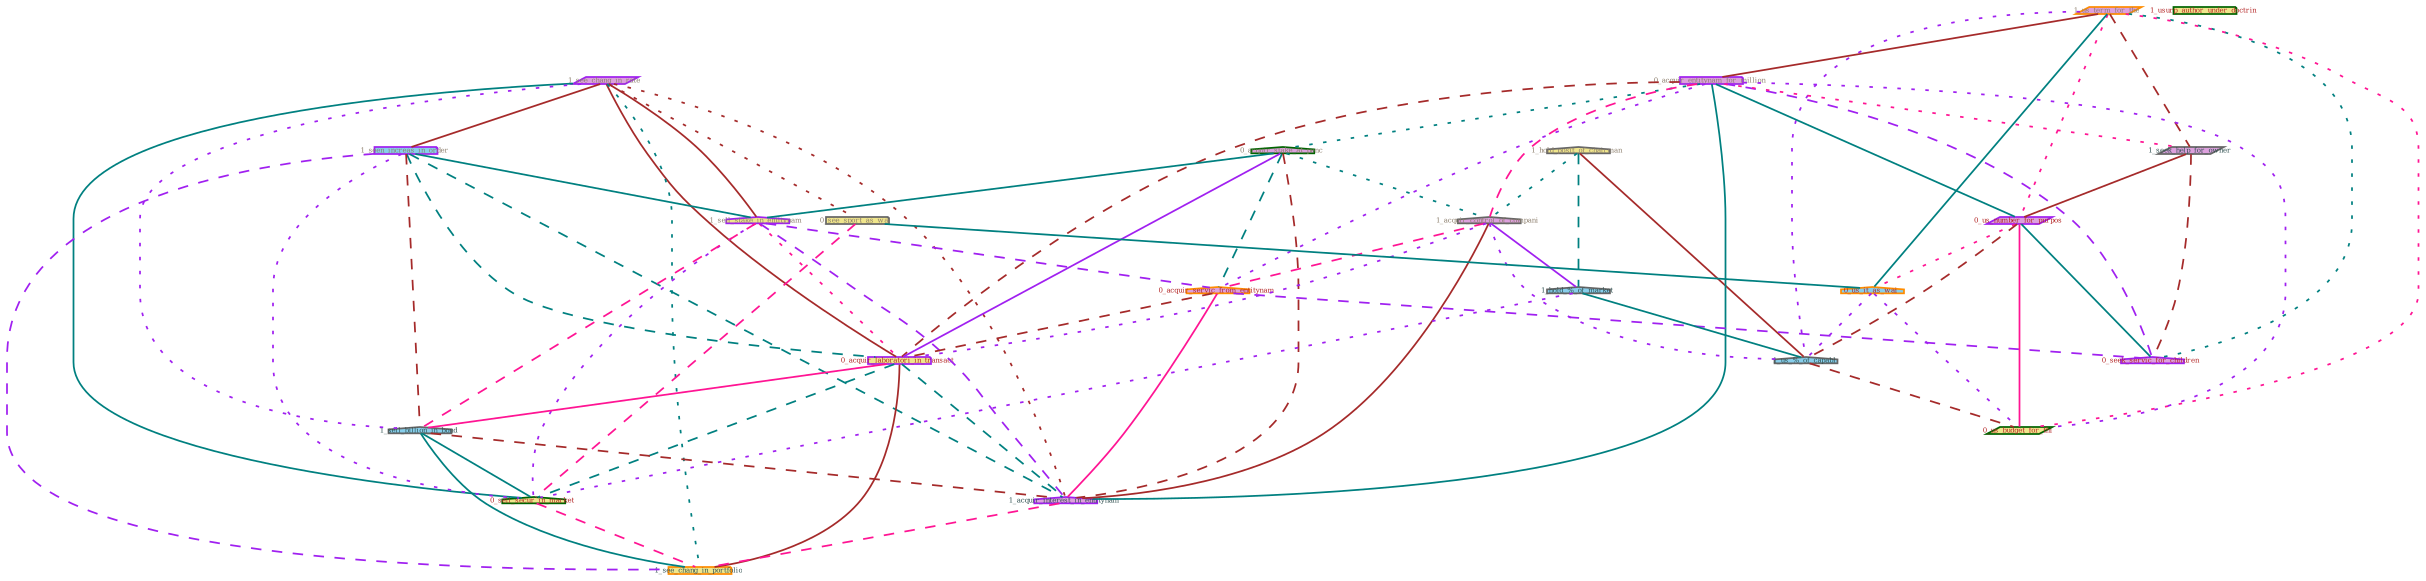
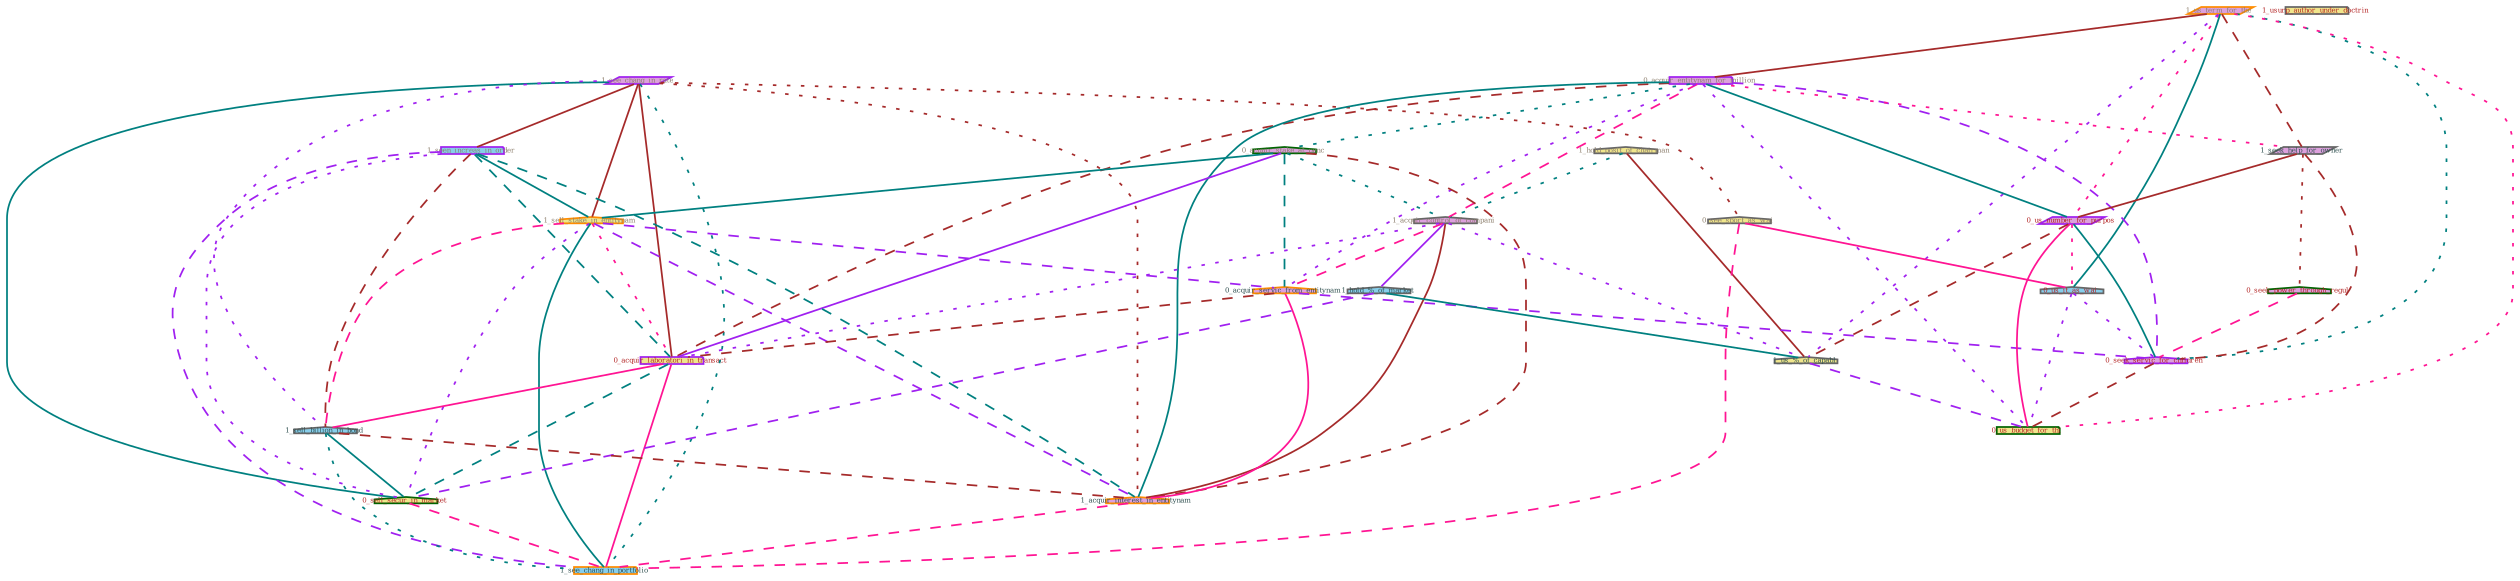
node "1_usurp_author_under_doctrin": color darkgreen -> gray40
node "1_sell_stake_in_entitynam": color purple -> darkorange
node "0_see_sport_as_wai": shape note -> house
edge "1_hold_posit_of_chairman" -- "1_hold_%_of_market": removed
edge "0_see_sport_as_wai" -- "0_us_it_as_wai": color teal -> deeppink
node "0_acquir_servic_from_entitynam": fontcolor #b22222 -> #2f4f4f
node "0_us_it_as_wai": color darkorange -> gray40
node "0_seek_power_through_regul": added
edge "0_us_it_as_wai" -- "1_us_%_of_capabl": now "0_us_it_as_wai" -- "0_seek_servic_for_children"
node "1_us_%_of_capabl": fillcolor skyblue -> khaki
edge "0_see_sport_as_wai" -- "0_sell_secur_in_market": now "0_see_sport_as_wai" -- "1_see_chang_in_portfolio"
edge "1_hold_%_of_market" -- "0_sell_secur_in_market": style dotted -> dashed
edge "1_us_%_of_capabl" -- "0_us_budget_for_thi": color brown -> purple
edge "0_seek_servic_for_children" -- "0_us_budget_for_thi": added
edge "1_sell_stake_in_entitynam" -- "1_see_chang_in_portfolio": added
node "0_us_budget_for_thi": shape parallelogram -> note
edge "0_acquir_laboratori_in_transact" -- "1_acquir_interest_in_entitynam": removed
node "1_acquir_interest_in_entitynam": color purple -> darkorange
edge "0_acquir_laboratori_in_transact" -- "1_see_chang_in_portfolio": color brown -> deeppink
edge "1_sell_billion_in_bond" -- "1_see_chang_in_portfolio": style solid -> dotted
node "1_see_chang_in_portfolio": fillcolor khaki -> skyblue
